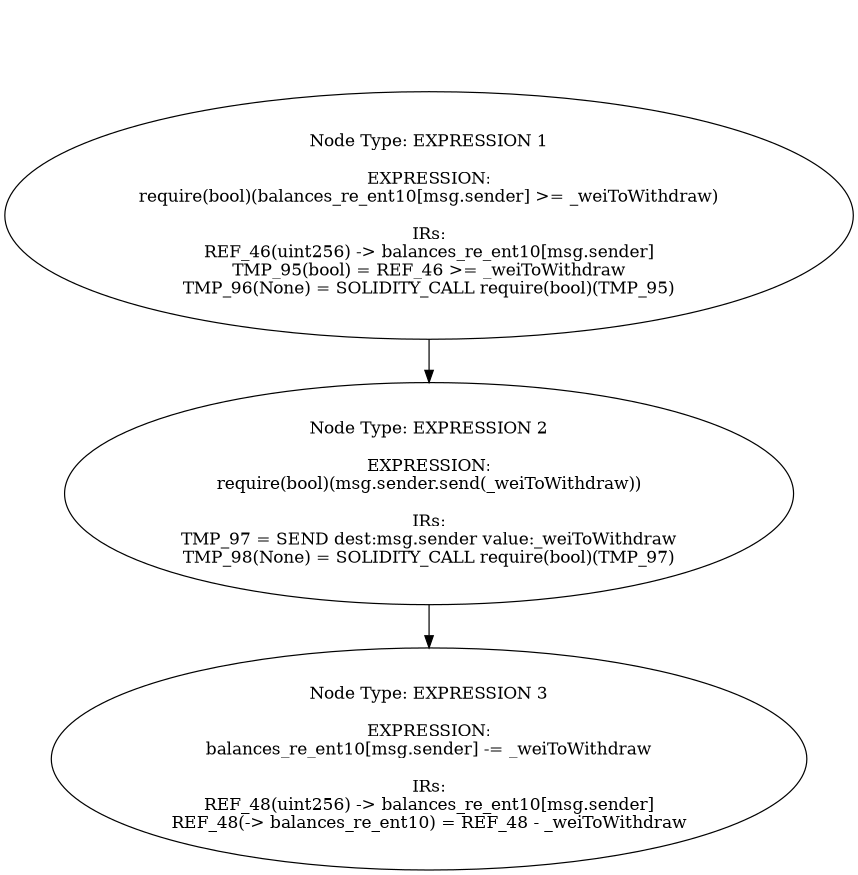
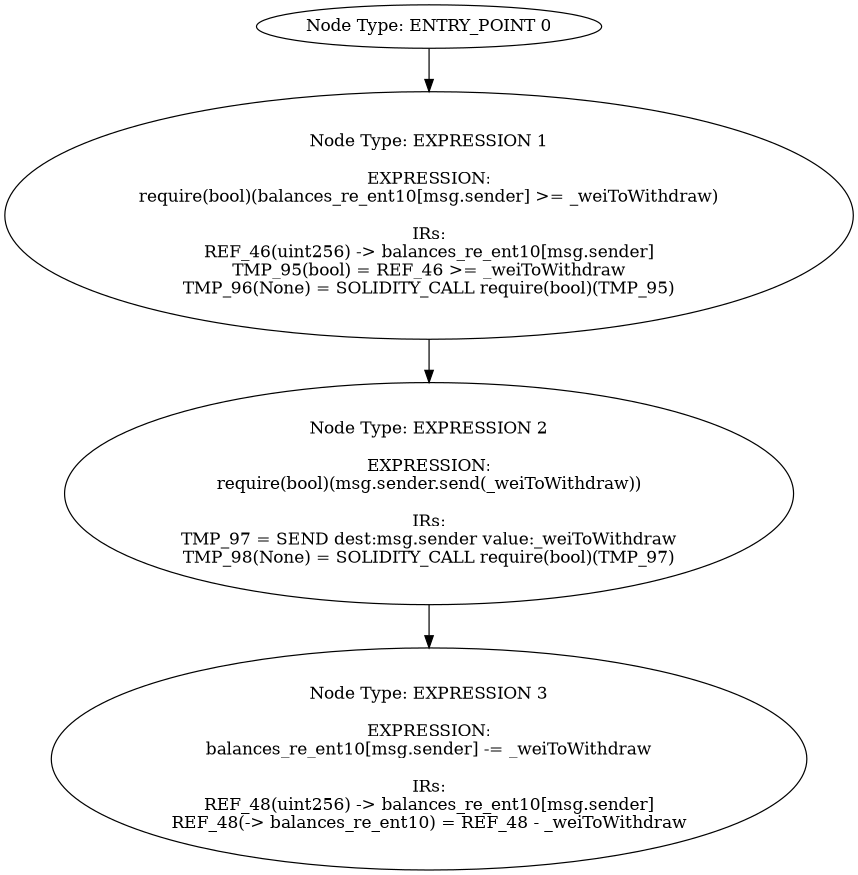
node "Node Type: ENTRY_POINT 0": added
